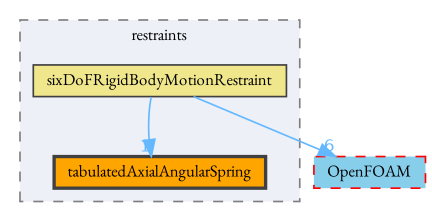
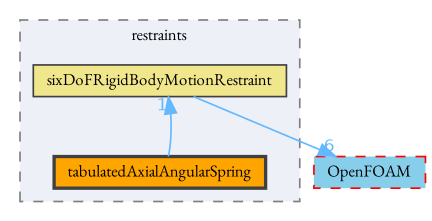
edge "sixDoFRigidBodyMotionRestraint" -> "tabulatedAxialAngularSpring": reversed
